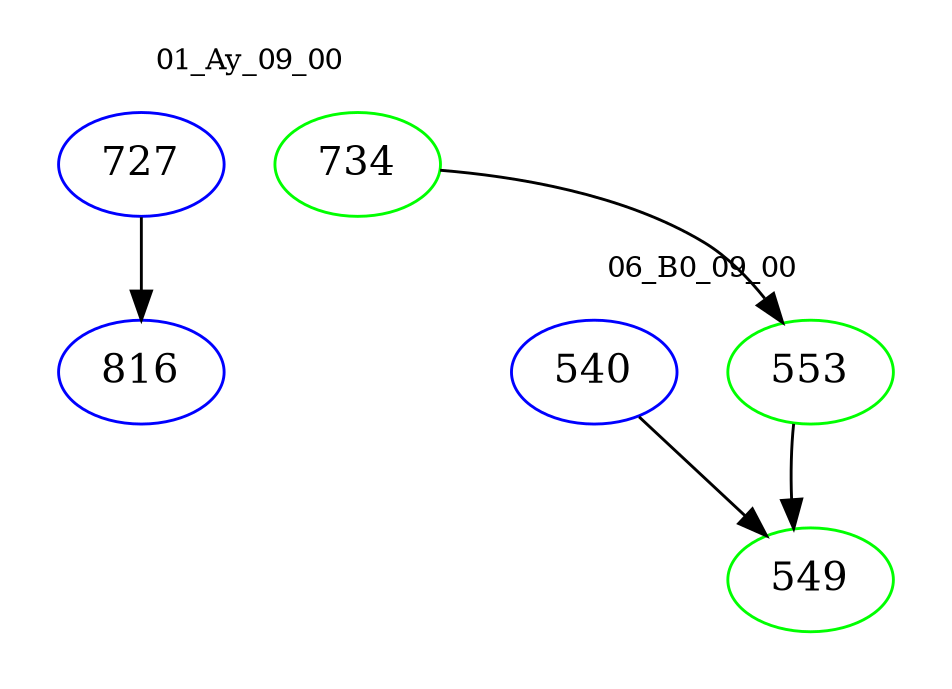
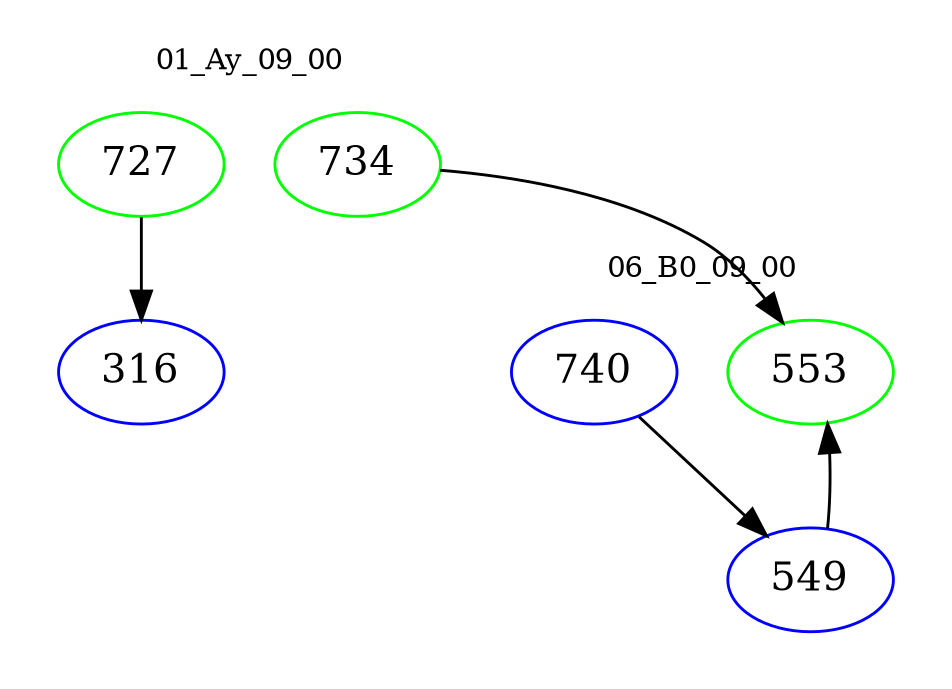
node "727": color blue -> green
node "816": label "816" -> "316"
node "540": label "540" -> "740"
edge "553" -> "549": reversed
node "549": color green -> blue
